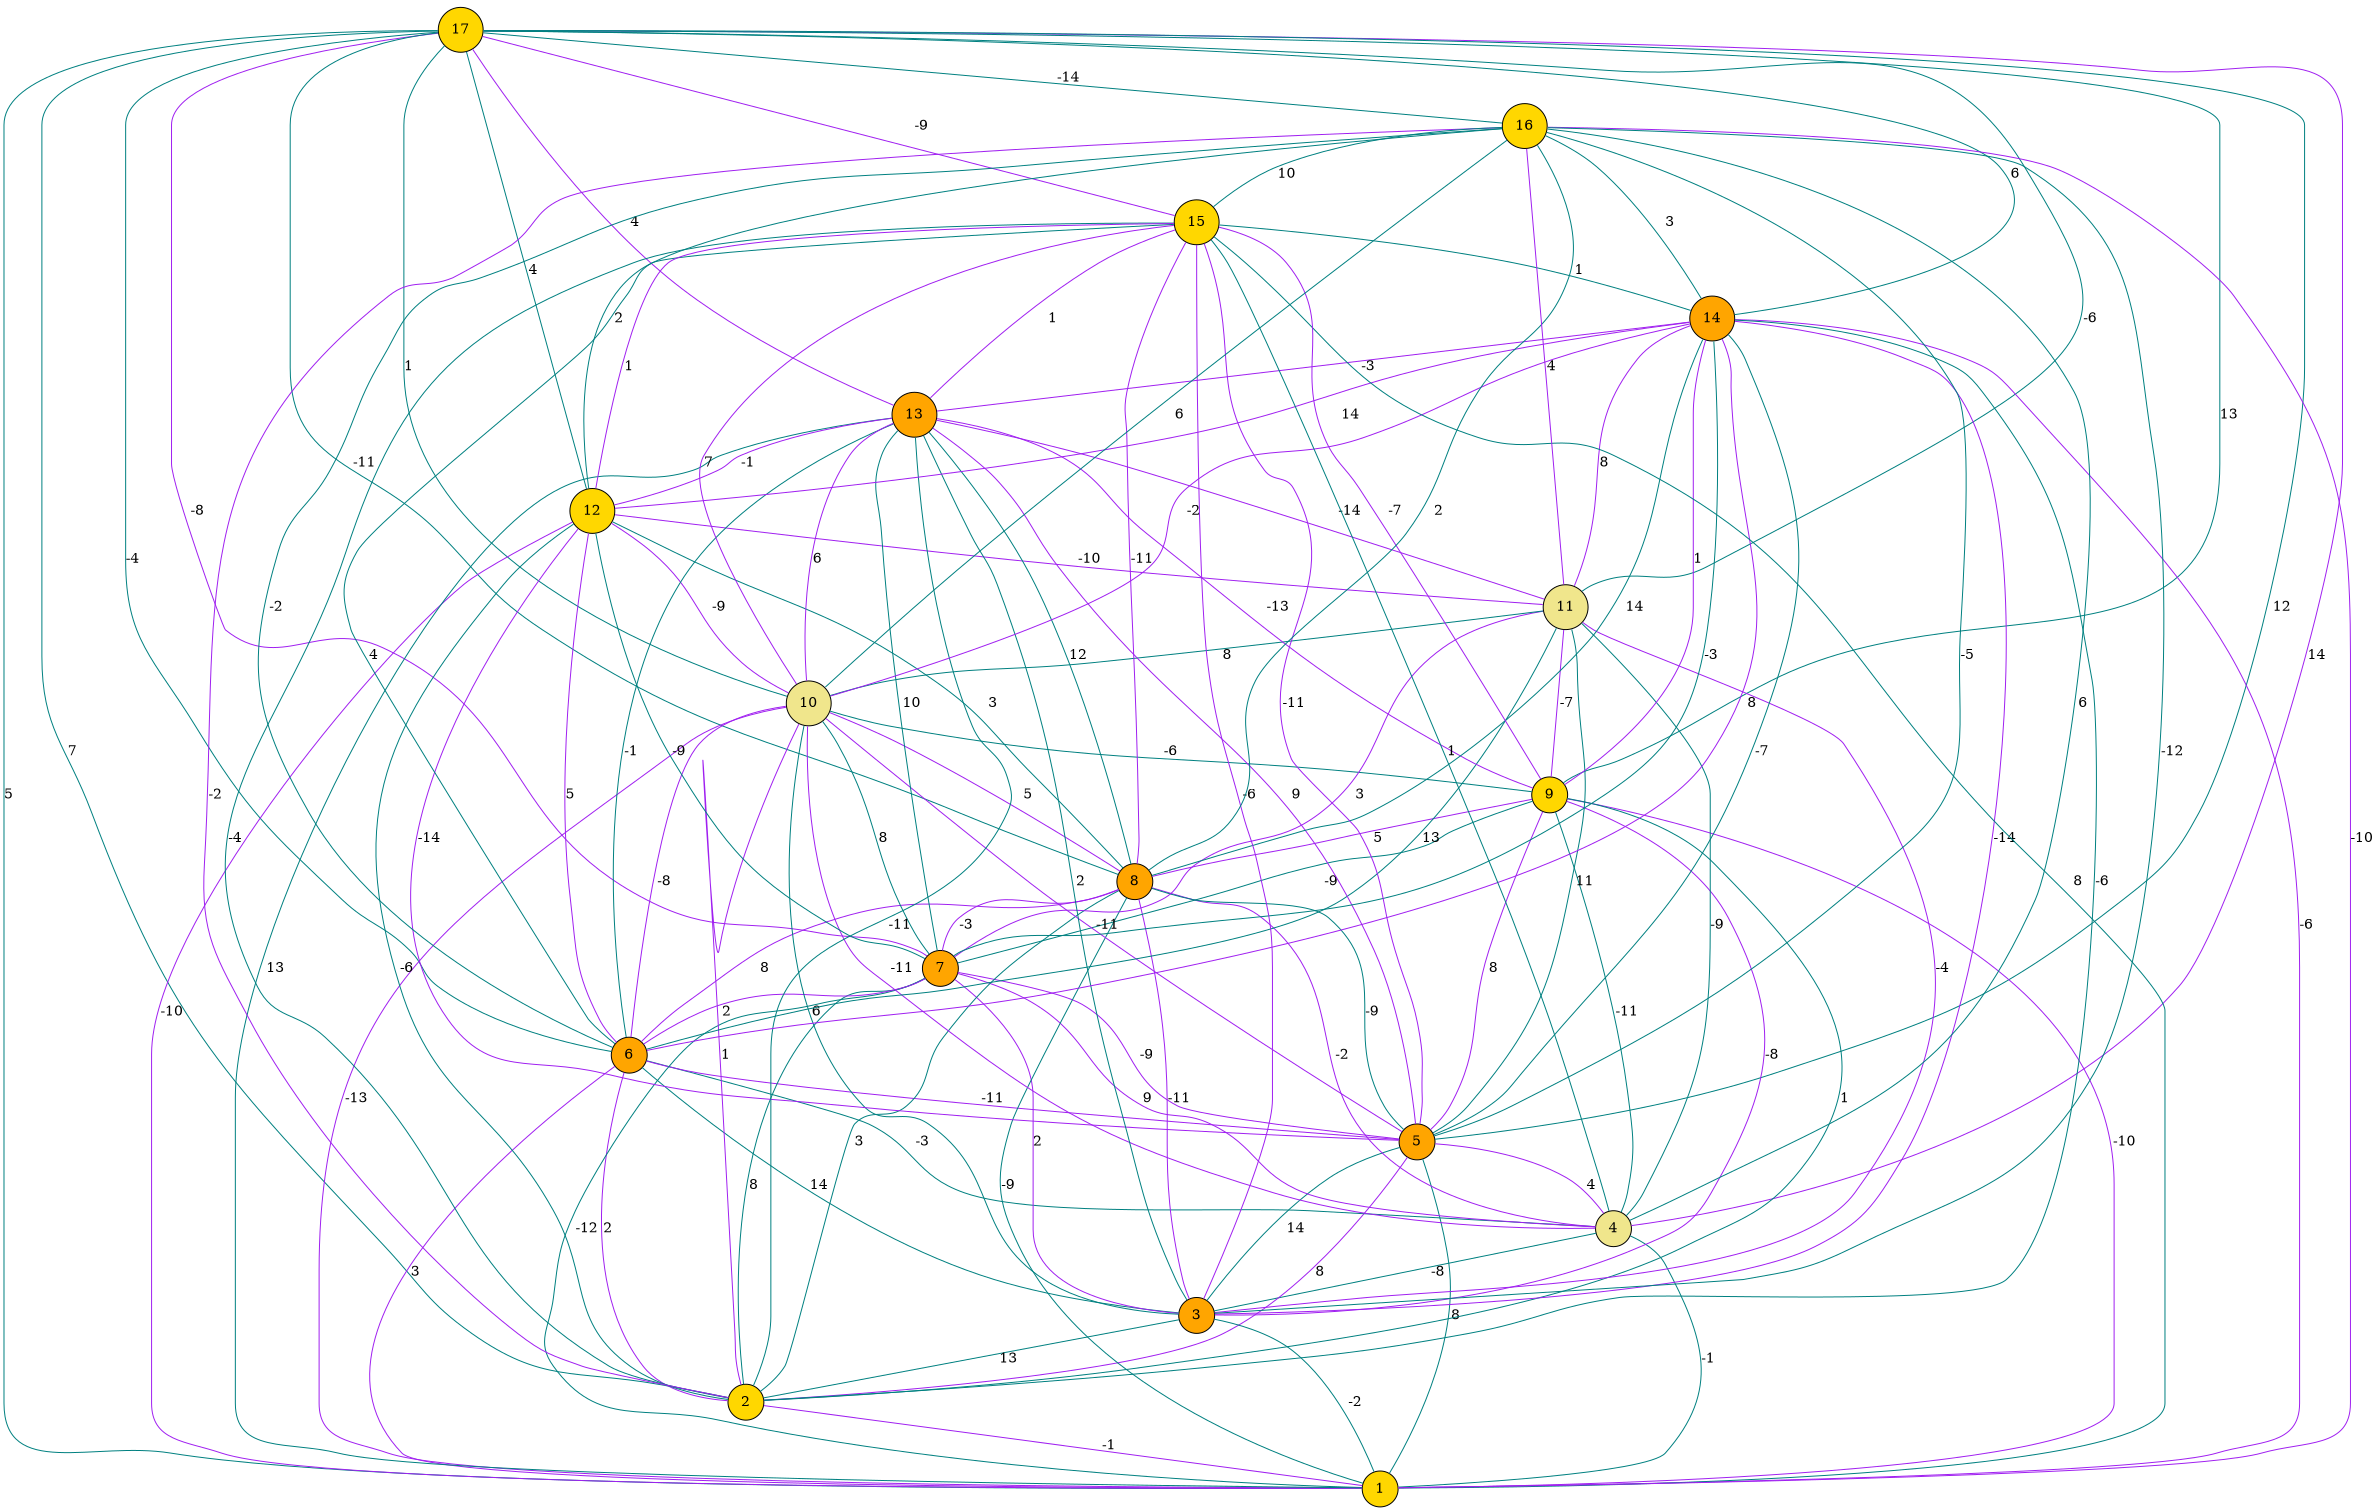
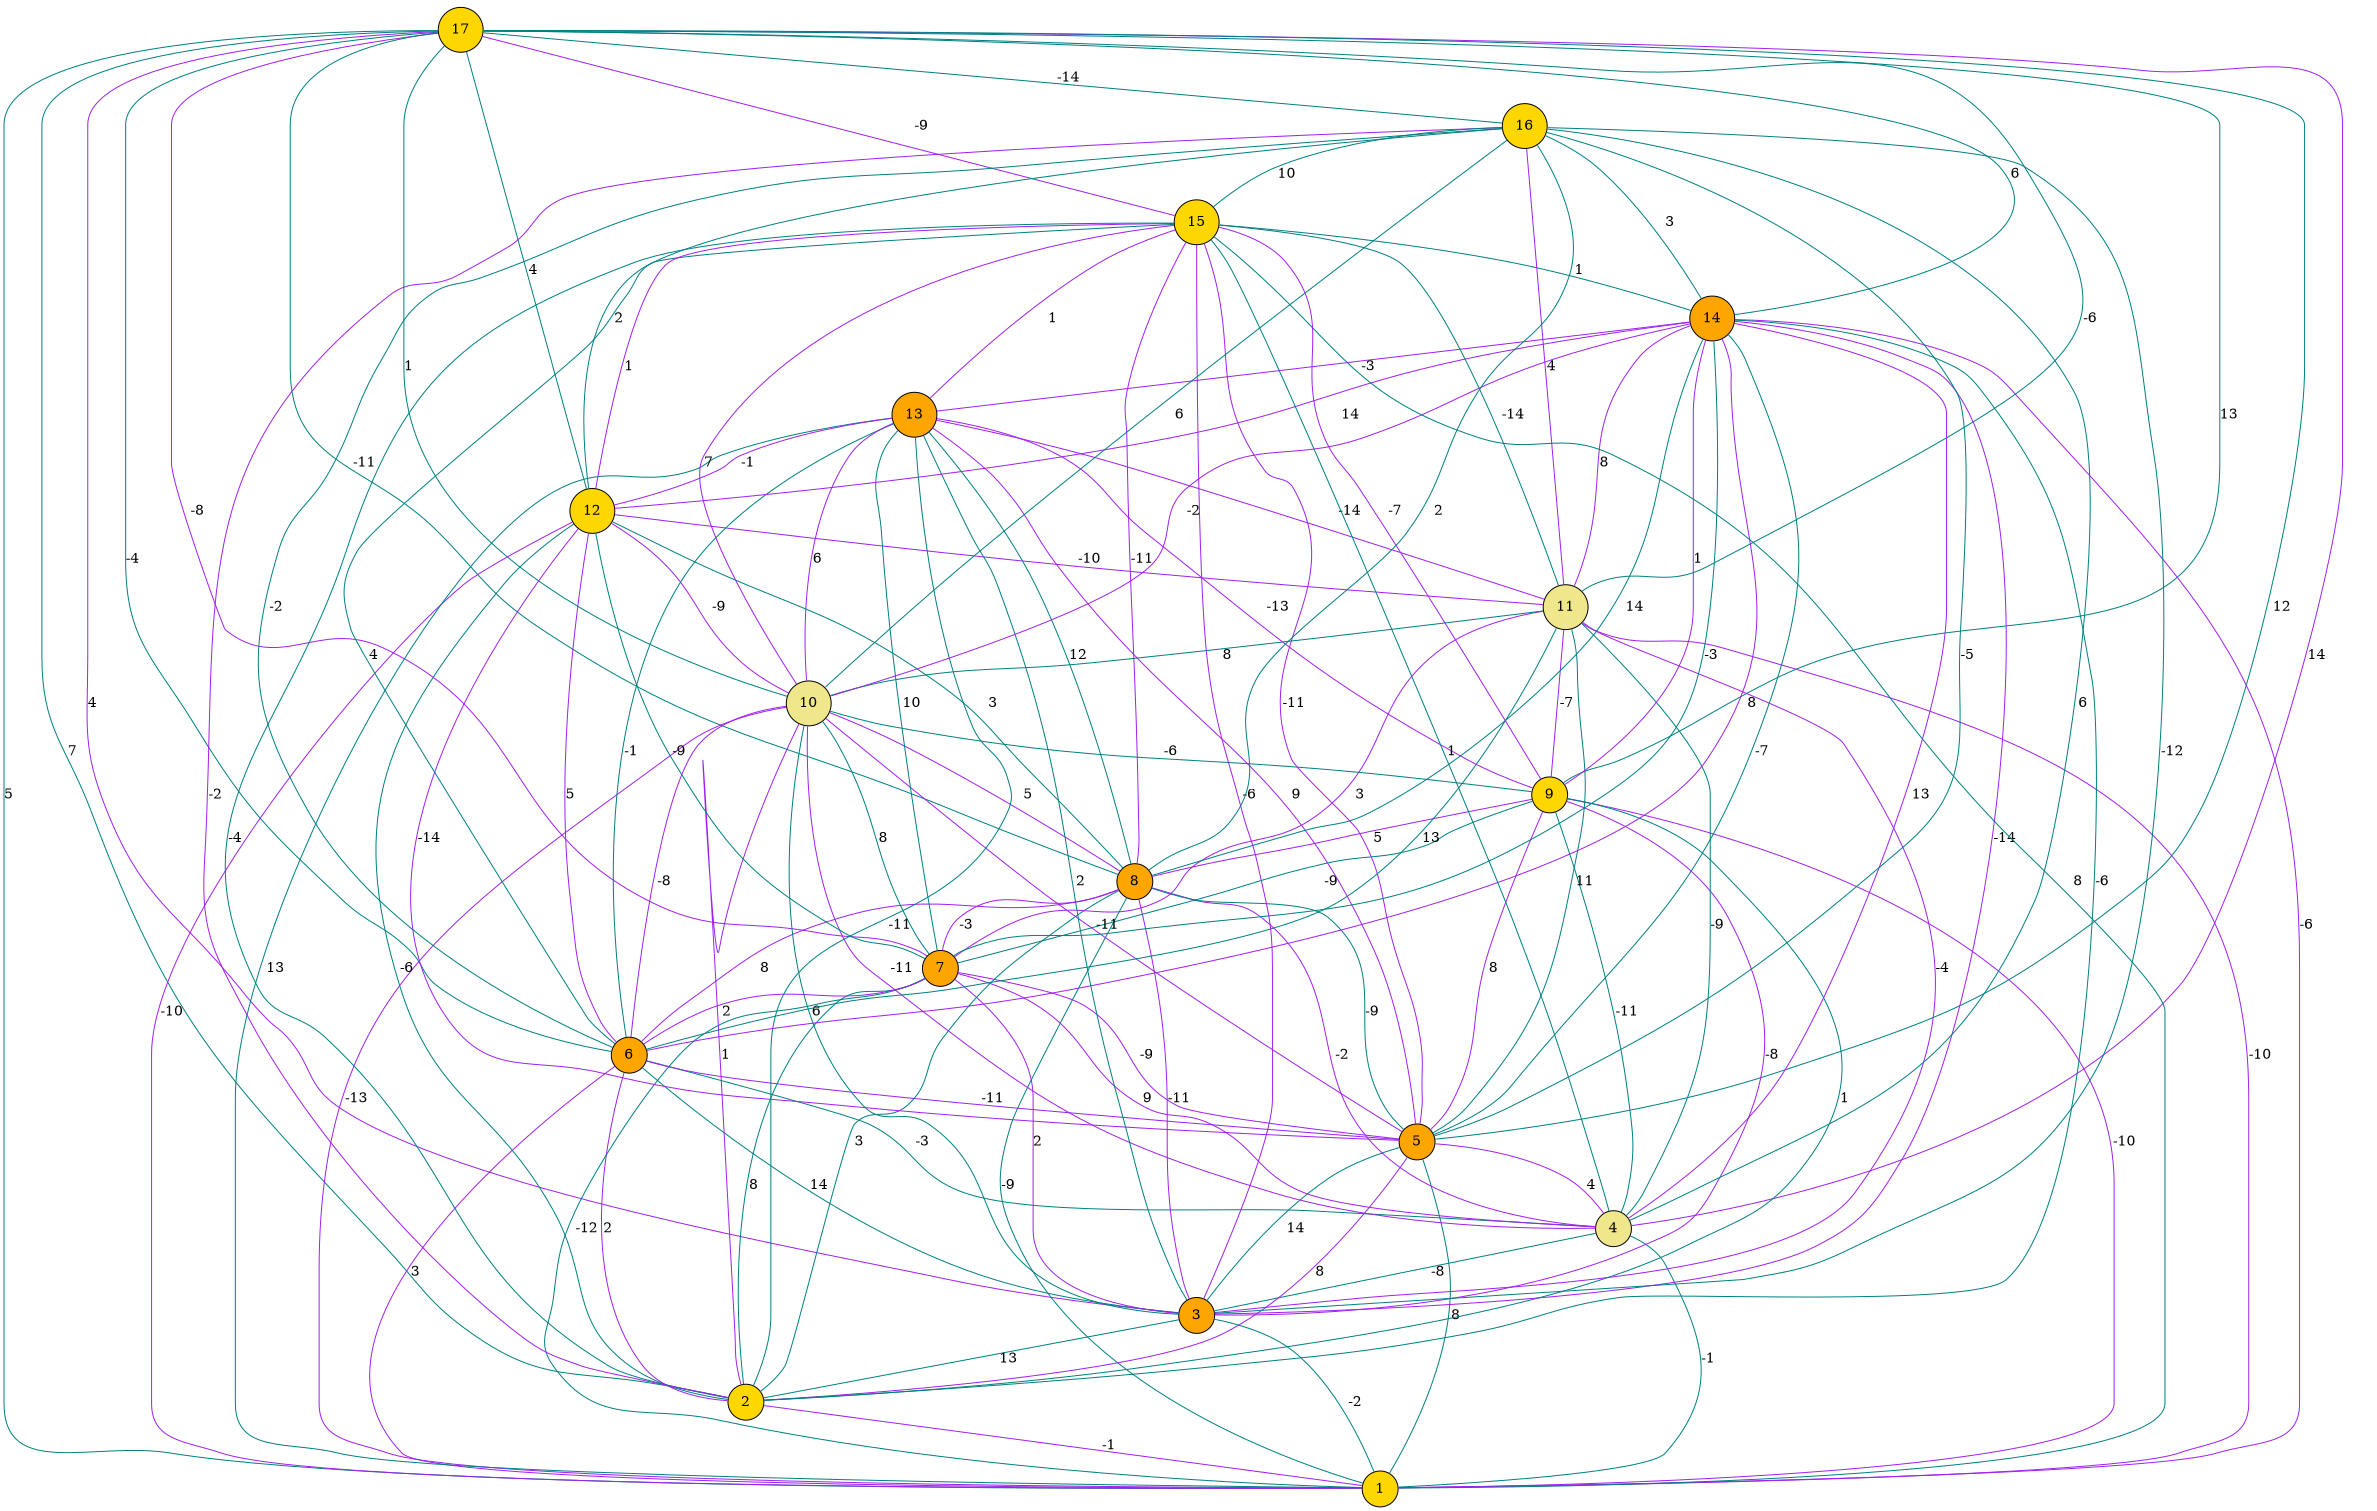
edge "17" -- "13": now "17" -- "3"
edge "15" -- "11": added, label "-14"
edge "14" -- "4": added, label "13"
edge "16" -- "1": now "11" -- "1"
